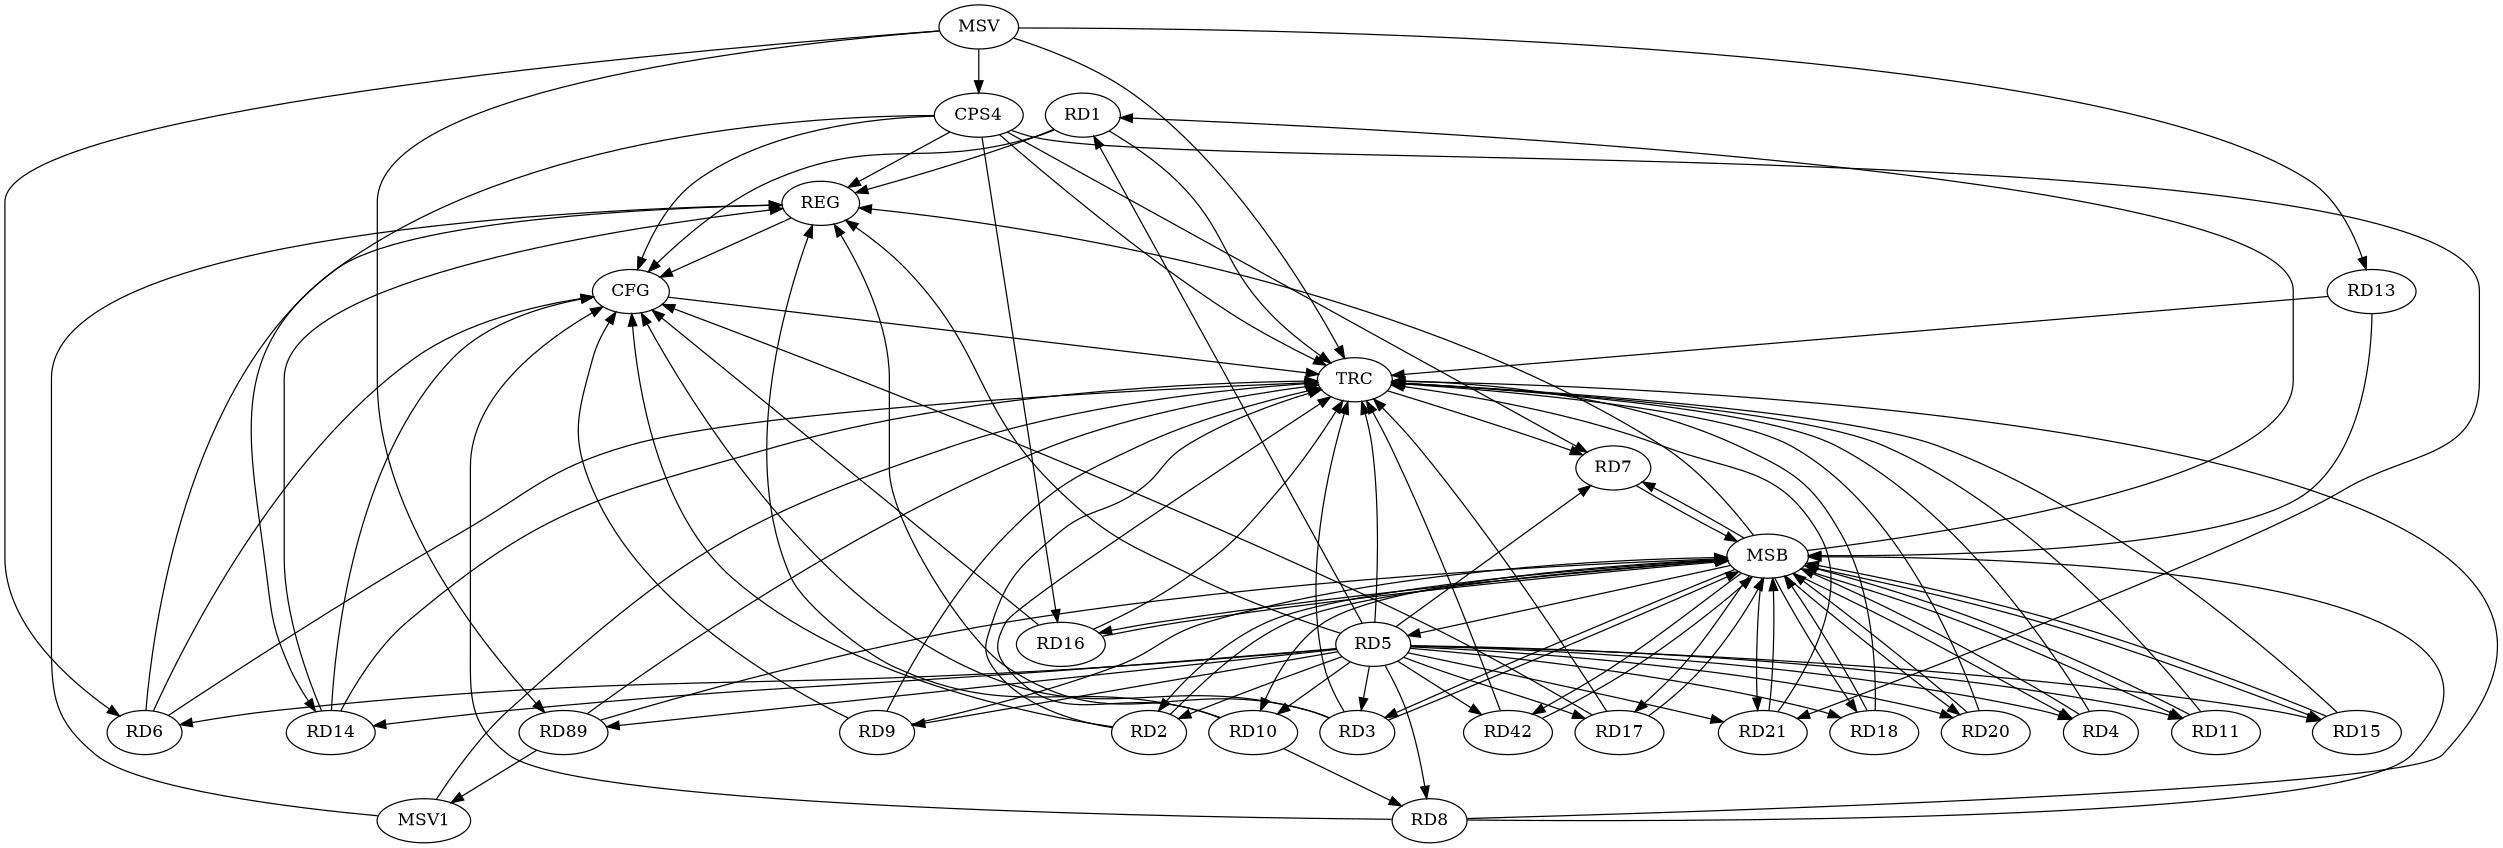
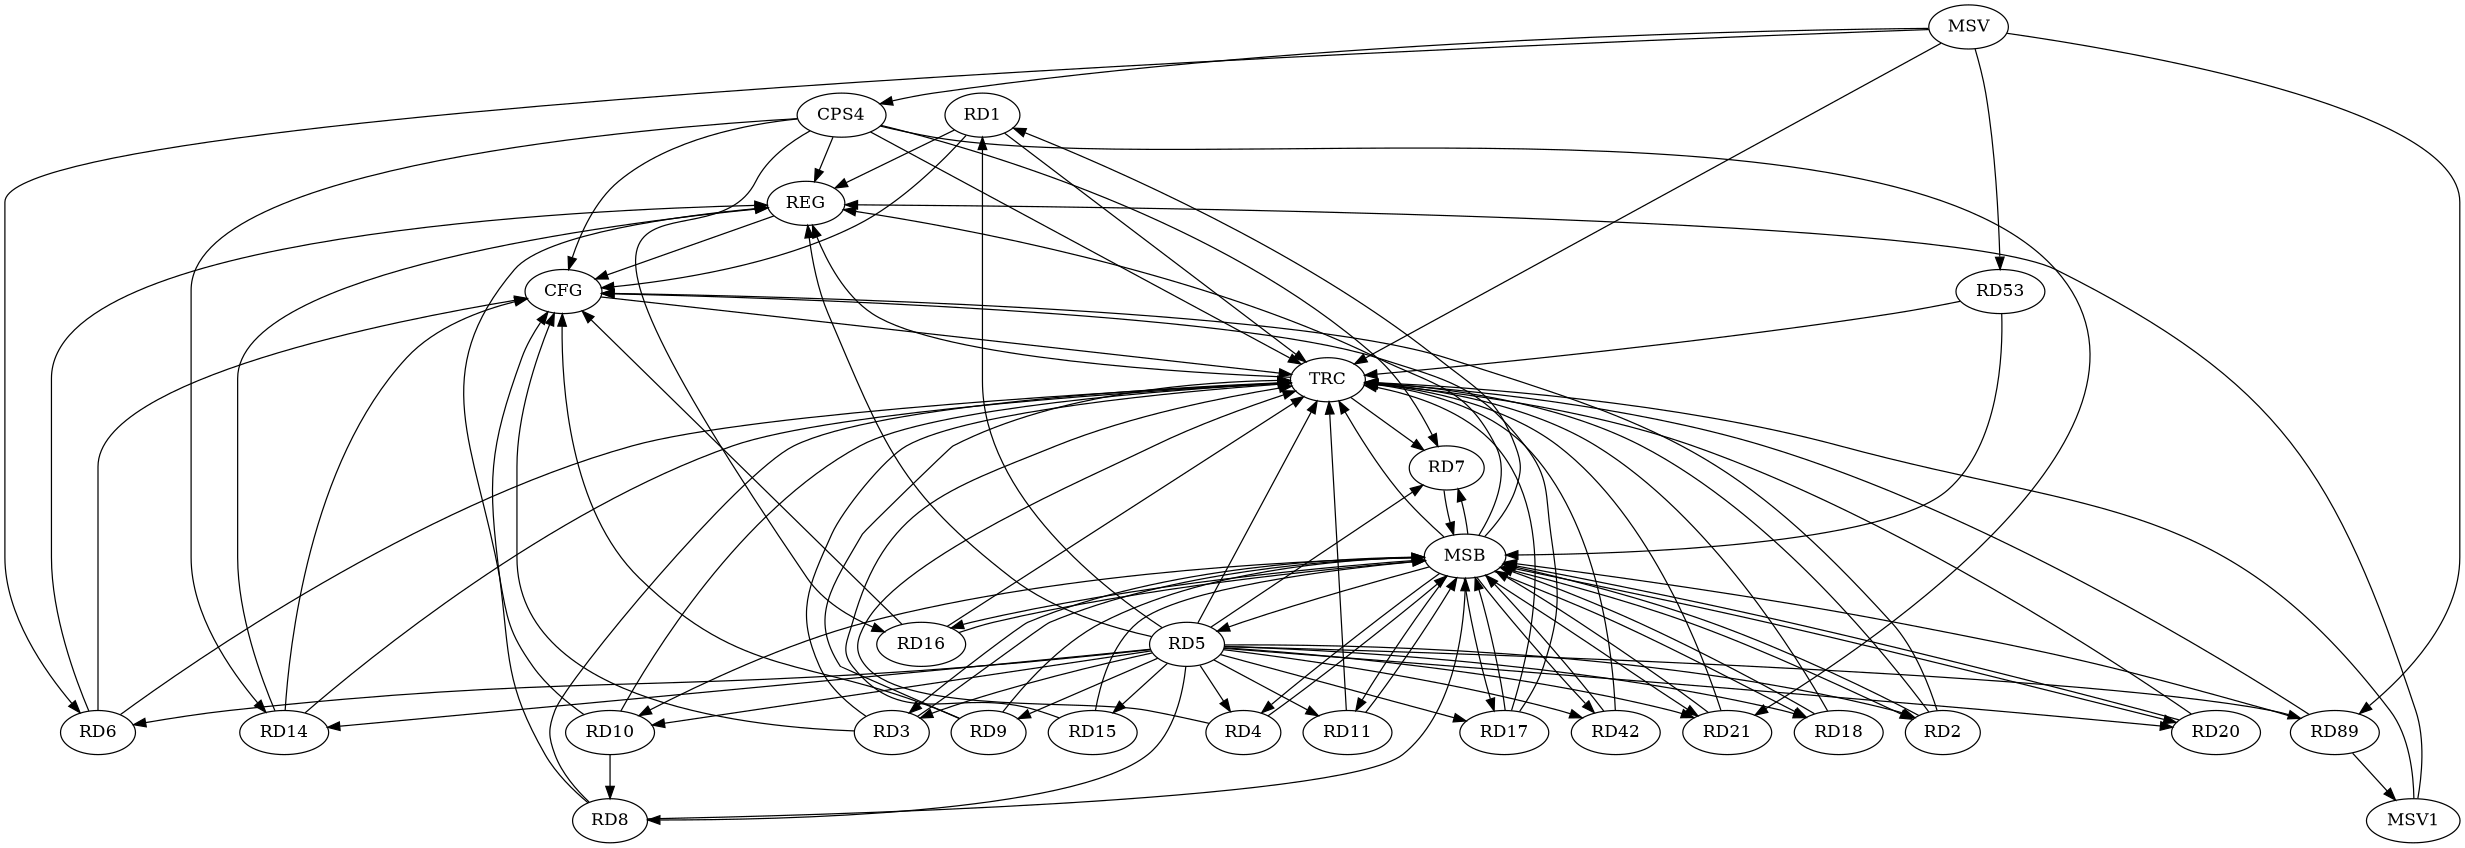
node "RD13": label "RD13" -> "RD53"
edge "RD3" -> "REG": now "TRC" -> "REG"
edge "MSB" -> "RD15": now "MSB" -> "TRC"
